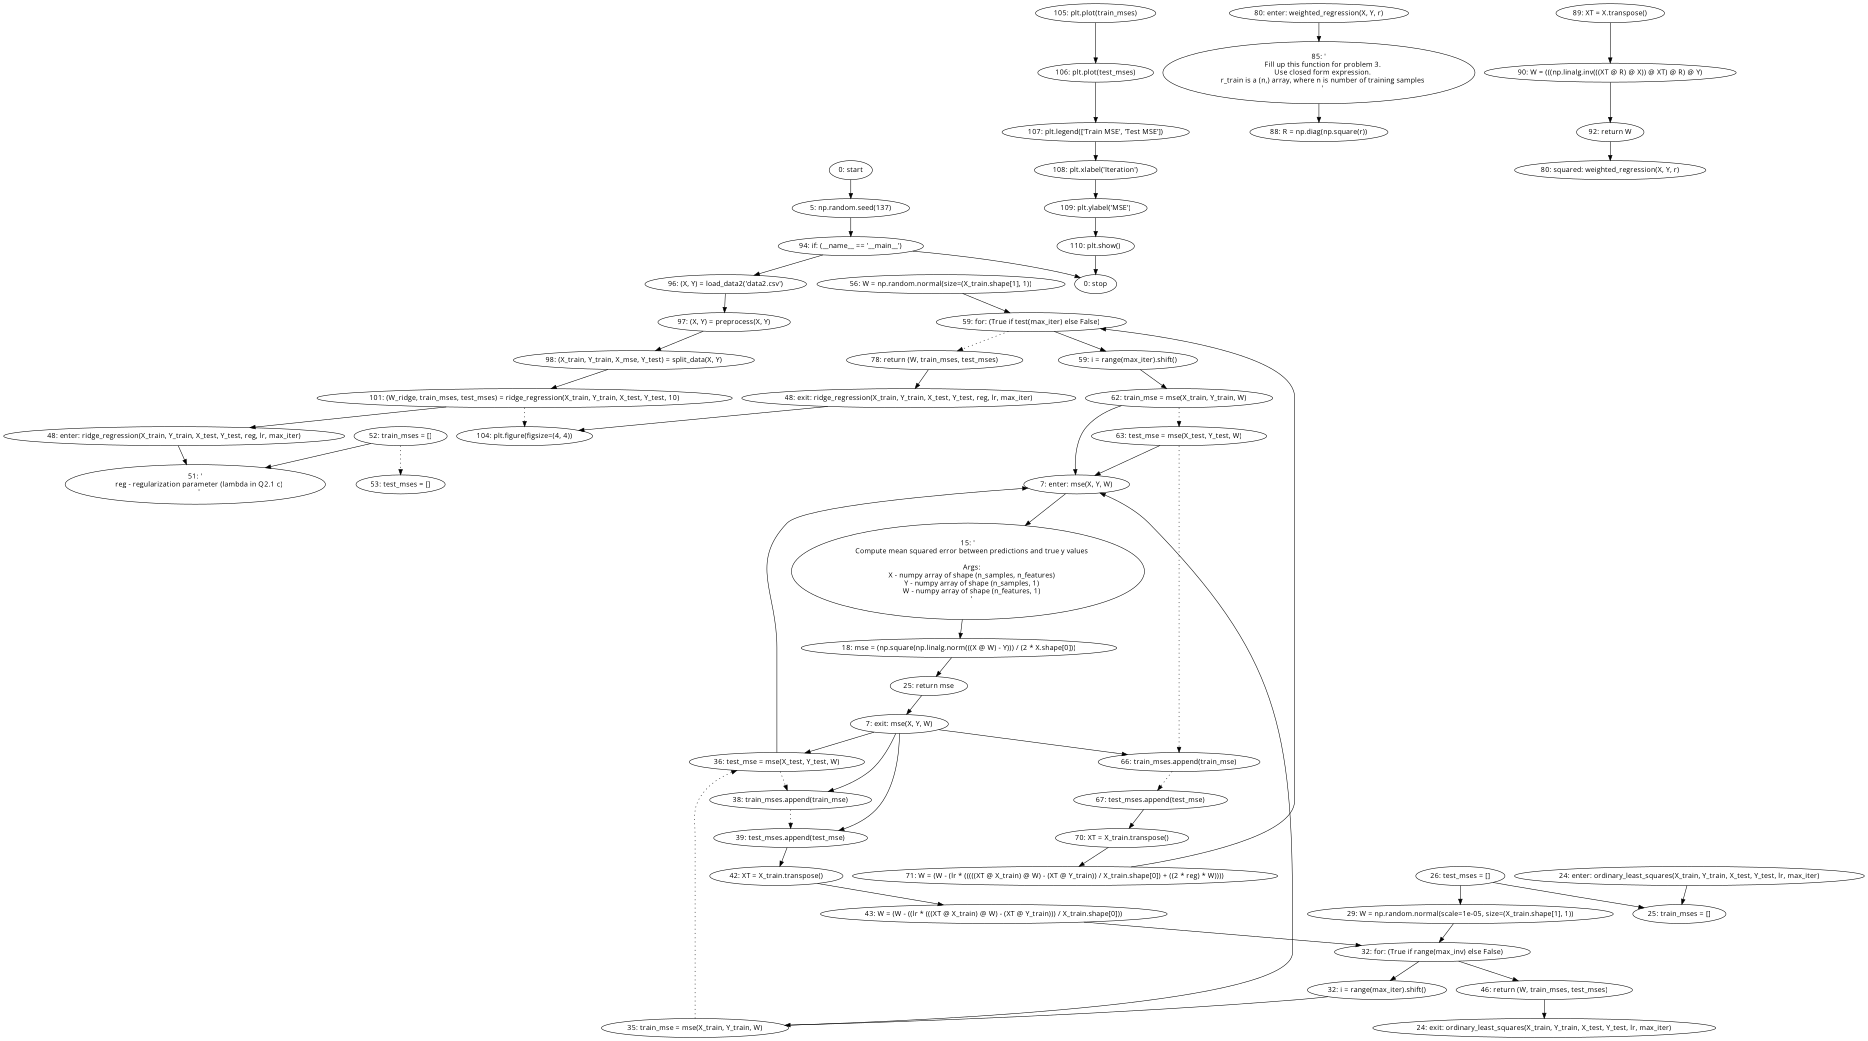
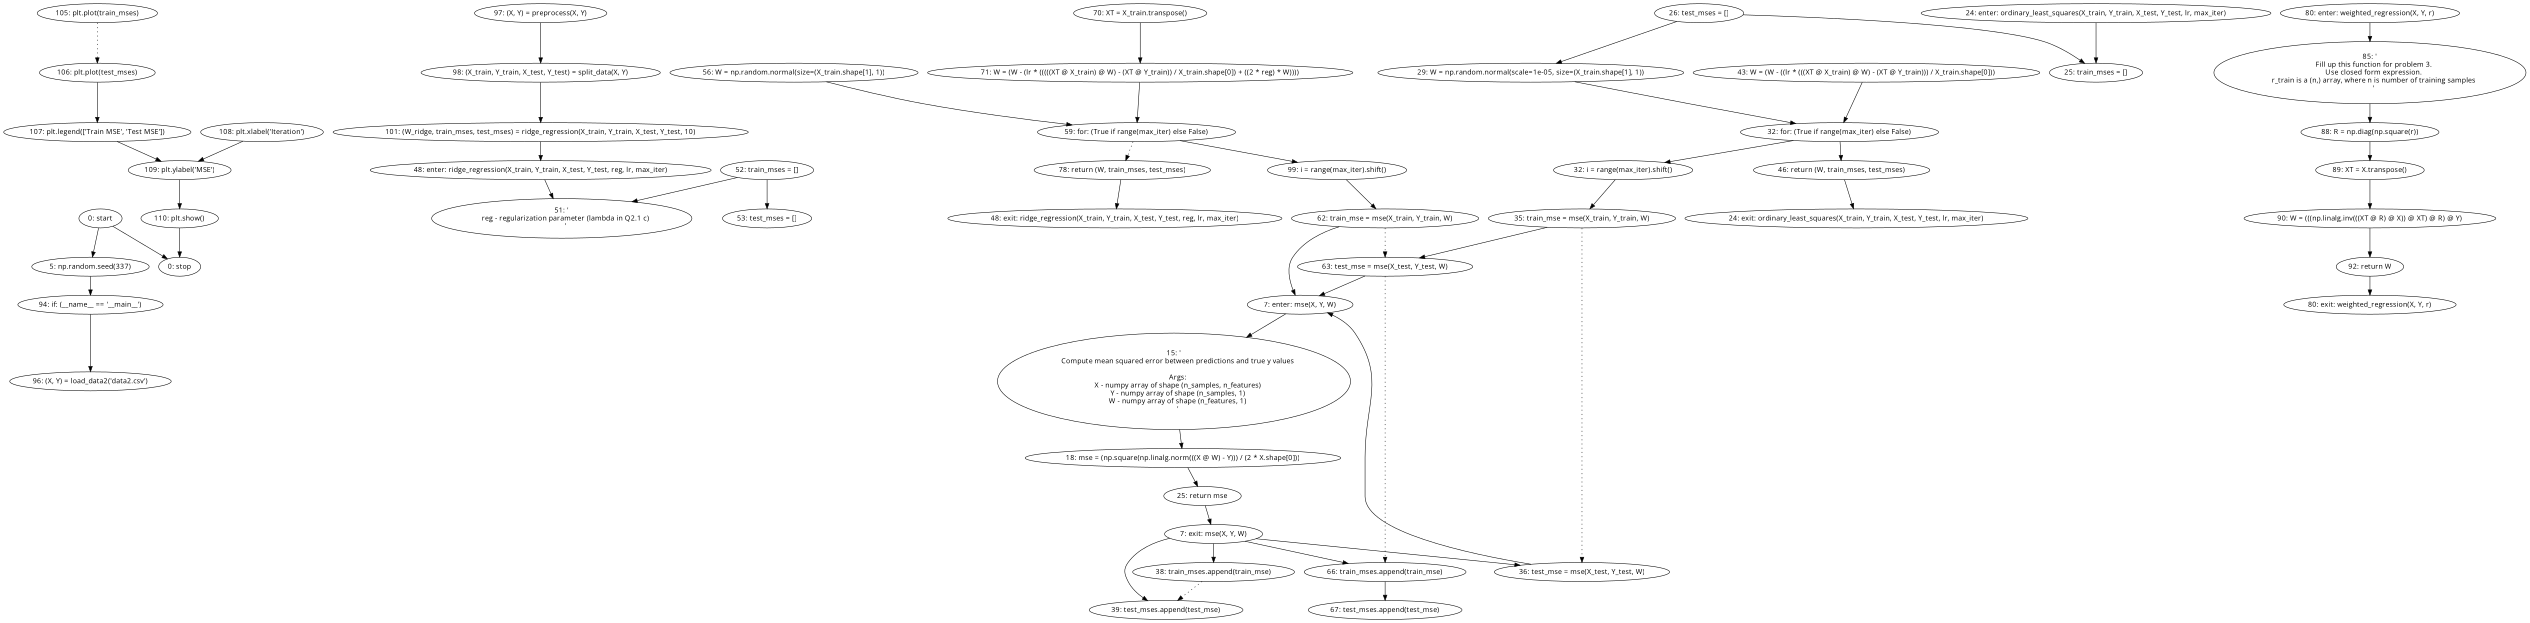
edge "105: plt.plot(train_mses)" -> "106: plt.plot(test_mses)": style solid -> dotted
edge "107: plt.legend(['Train MSE', 'Test MSE'])" -> "108: plt.xlabel('Iteration')": now "107: plt.legend(['Train MSE', 'Test MSE'])" -> "109: plt.ylabel('MSE')"
edge "88: R = np.diag(np.square(r))" -> "89: XT = X.transpose()": added
node "80: squared: weighted_regression(X, Y, r)": label "80: squared: weighted_regression(X, Y, r)" -> "80: exit: weighted_regression(X, Y, r)"
node "5: np.random.seed(137)": label "5: np.random.seed(137)" -> "5: np.random.seed(337)"
edge "94: if: (__name__ == '__main__')" -> "0: stop": now "0: start" -> "0: stop"
edge "96: (X, Y) = load_data2('data2.csv')" -> "97: (X, Y) = preprocess(X, Y)": removed
node "59: for: (True if test(max_iter) else False)": label "59: for: (True if test(max_iter) else False)" -> "59: for: (True if range(max_iter) else False)"
node "98: (X_train, Y_train, X_mse, Y_test) = split_data(X, Y)": label "98: (X_train, Y_train, X_mse, Y_test) = split_data(X, Y)" -> "98: (X_train, Y_train, X_test, Y_test) = split_data(X, Y)"
node "59: i = range(max_iter).shift()": label "59: i = range(max_iter).shift()" -> "99: i = range(max_iter).shift()"
node "104: plt.figure(figsize=(4, 4))": removed
edge "52: train_mses = []" -> "53: test_mses = []": style dotted -> solid
edge "36: test_mse = mse(X_test, Y_test, W)" -> "38: train_mses.append(train_mse)": removed
edge "66: train_mses.append(train_mse)" -> "67: test_mses.append(test_mse)": style dotted -> solid
edge "67: test_mses.append(test_mse)" -> "70: XT = X_train.transpose()": removed
node "42: XT = X_train.transpose()": removed
edge "35: train_mse = mse(X_train, Y_train, W)" -> "7: enter: mse(X, Y, W)": now "35: train_mse = mse(X_train, Y_train, W)" -> "63: test_mse = mse(X_test, Y_test, W)"
node "32: for: (True if range(max_inv) else False)": label "32: for: (True if range(max_inv) else False)" -> "32: for: (True if range(max_iter) else False)"
